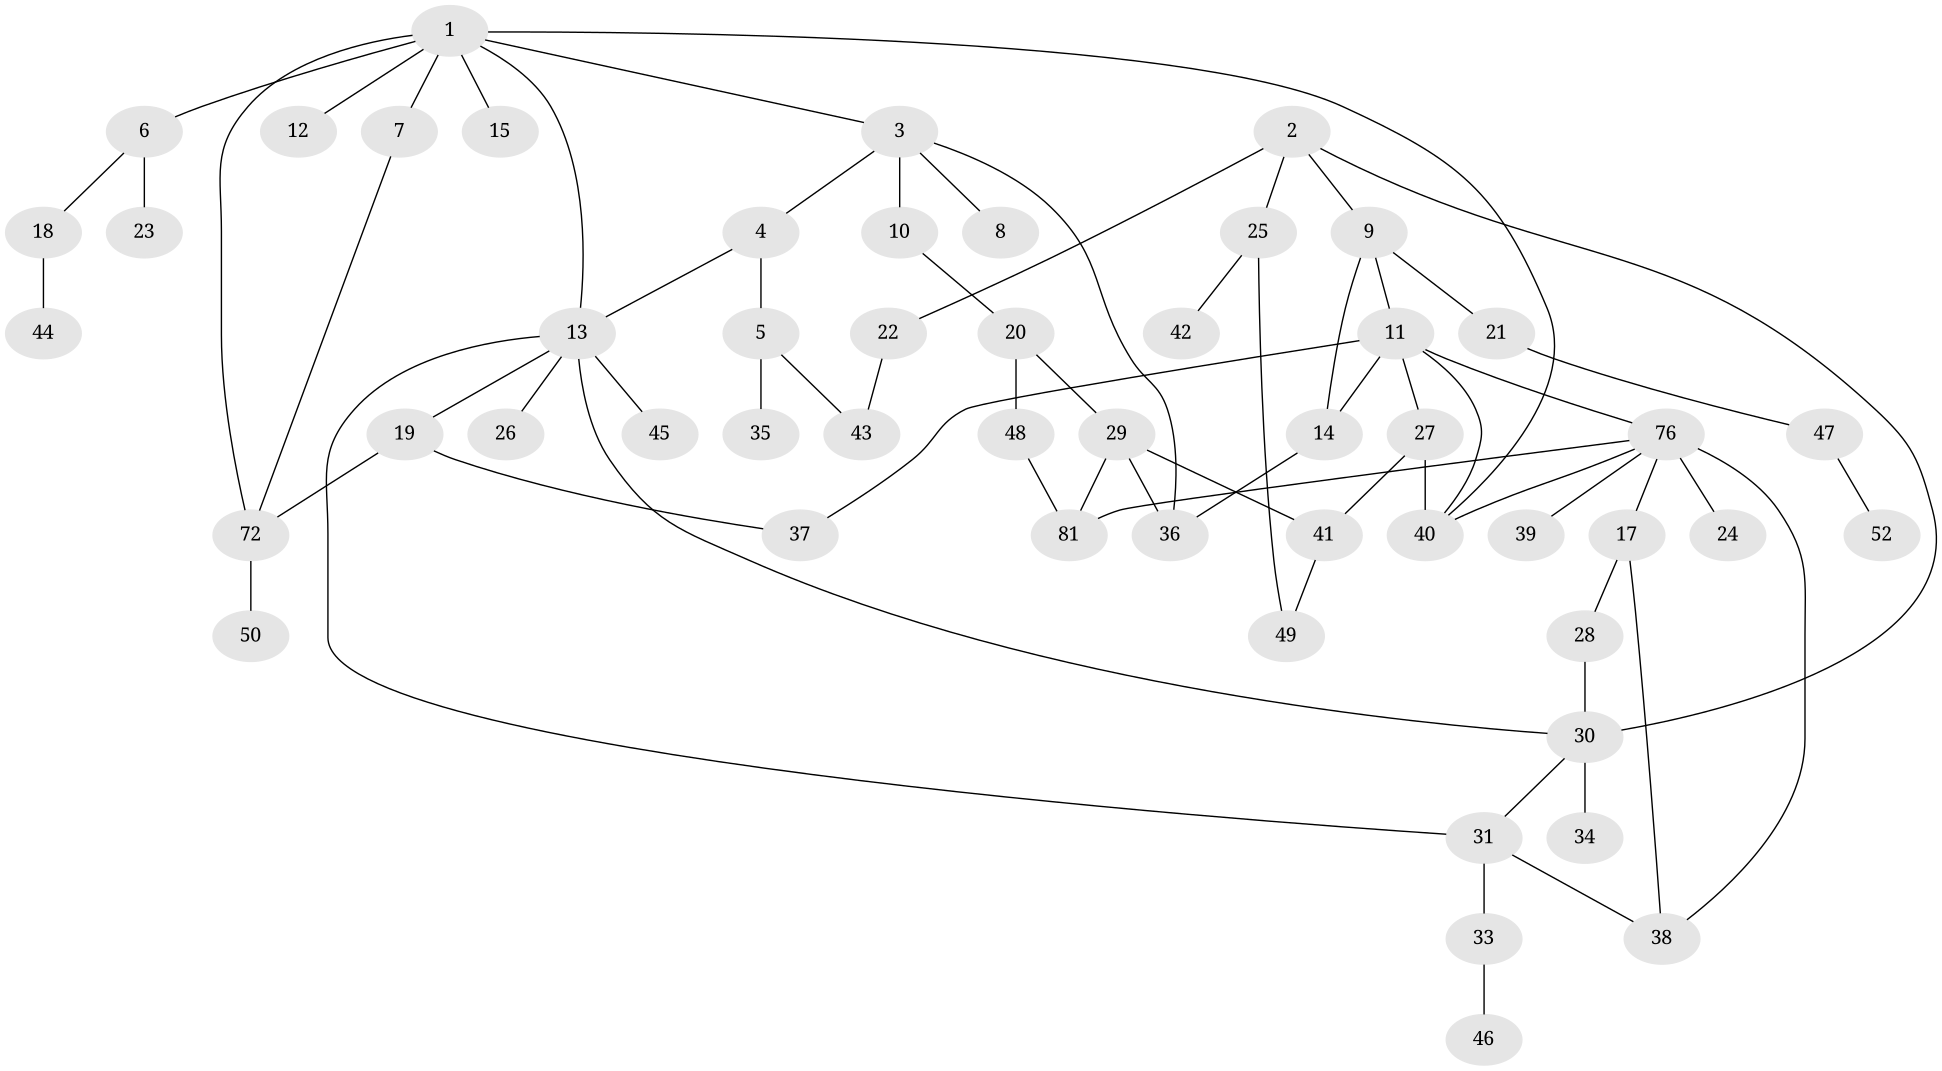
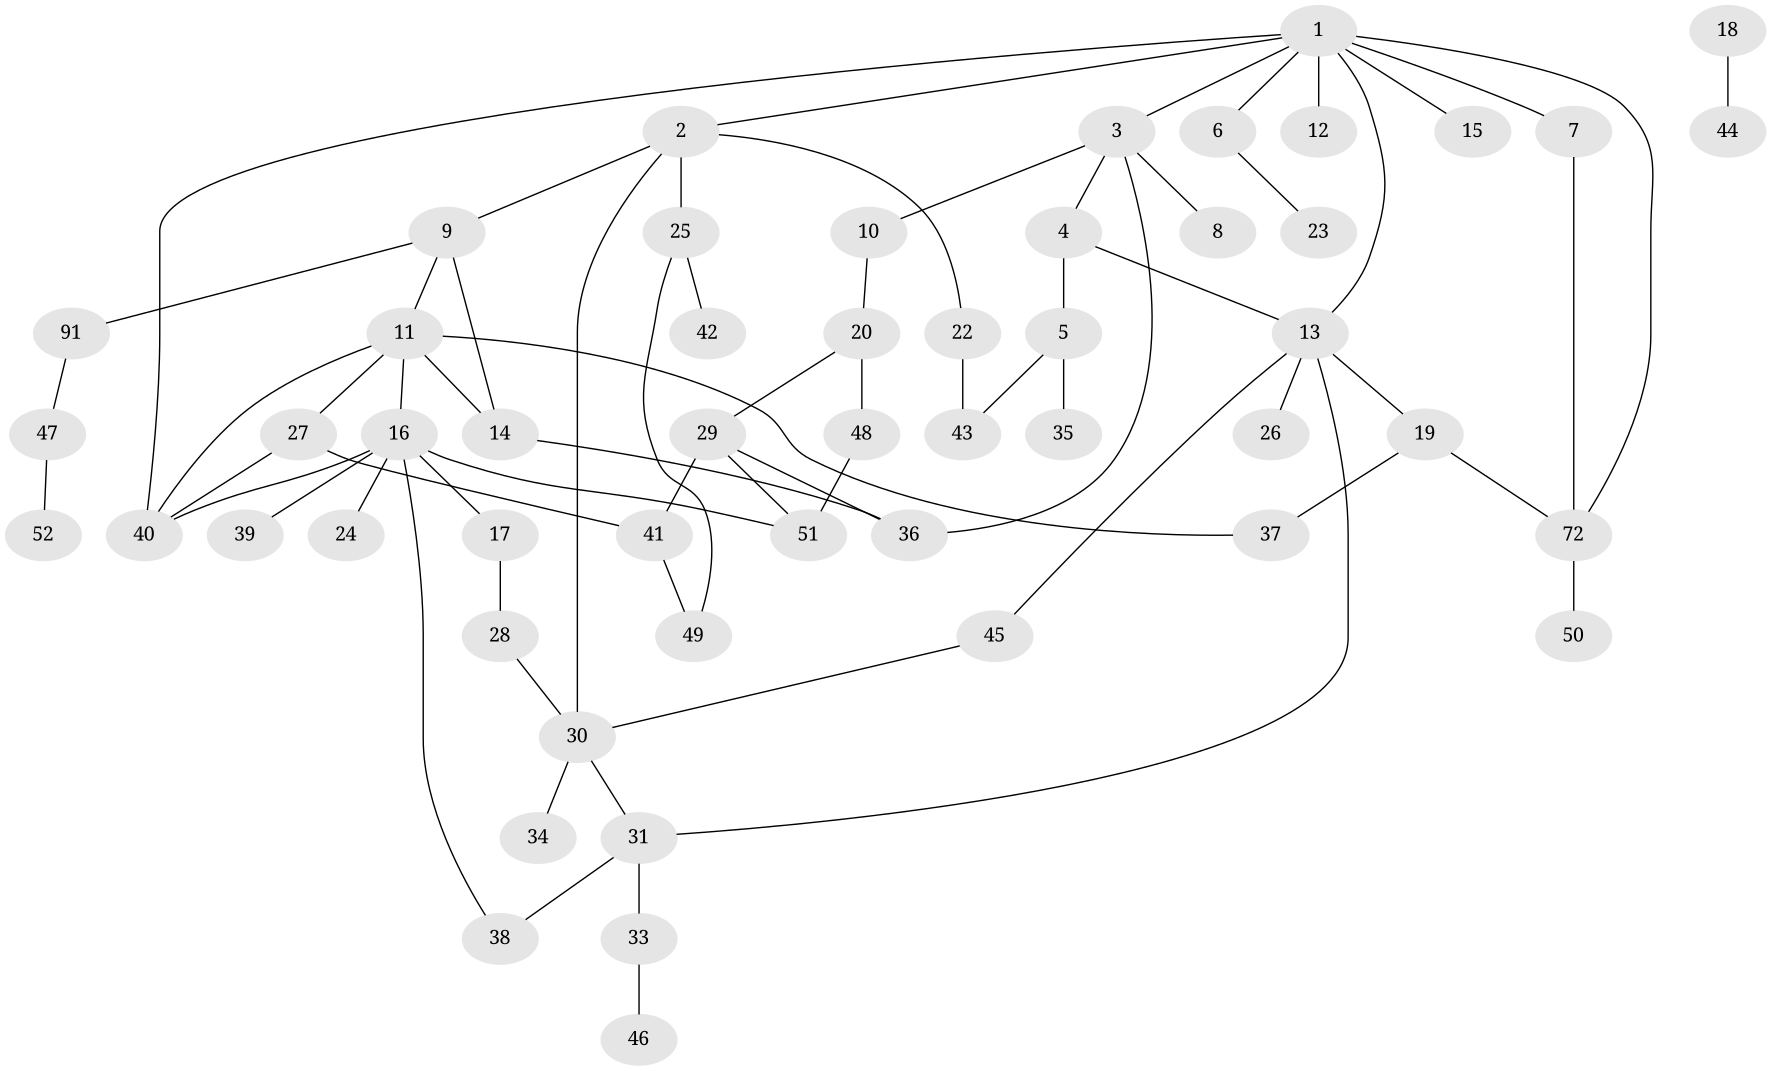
edge "1" -- "2": added
edge "6" -- "18": removed
node "21": label "21" -> "91"
node "76": label "76" -> "16"
node "81": label "81" -> "51"
edge "13" -- "30": now "45" -- "30"
edge "17" -- "38": removed
